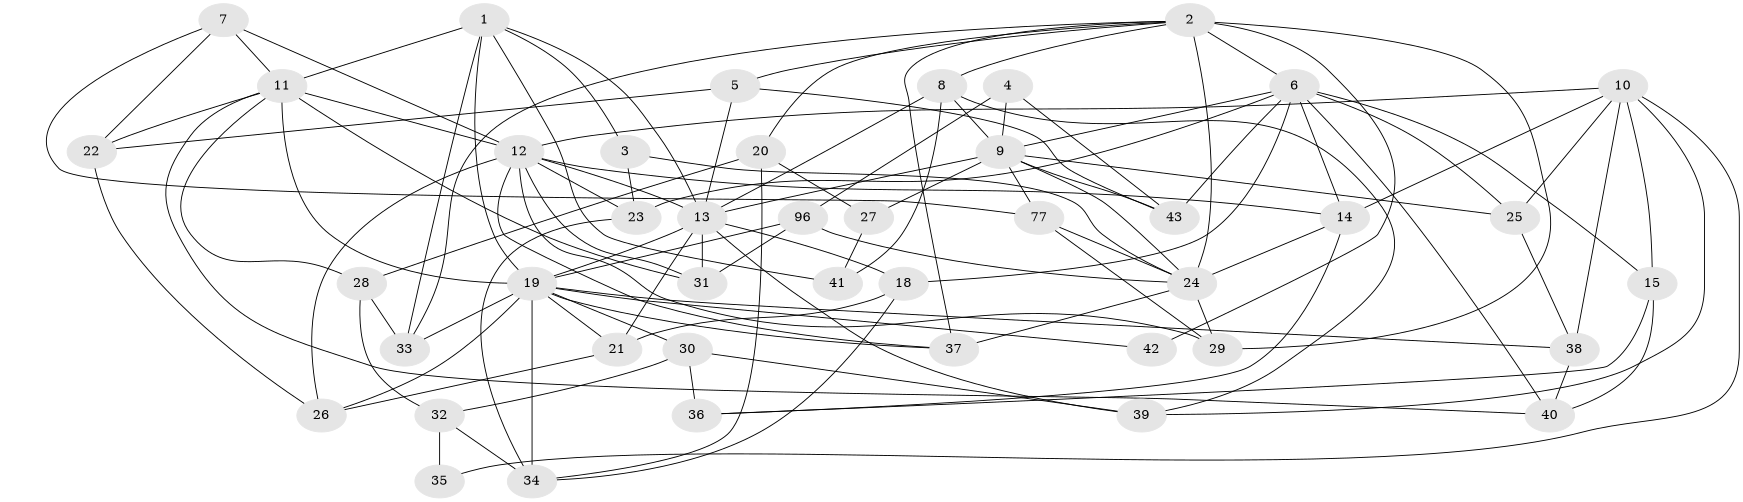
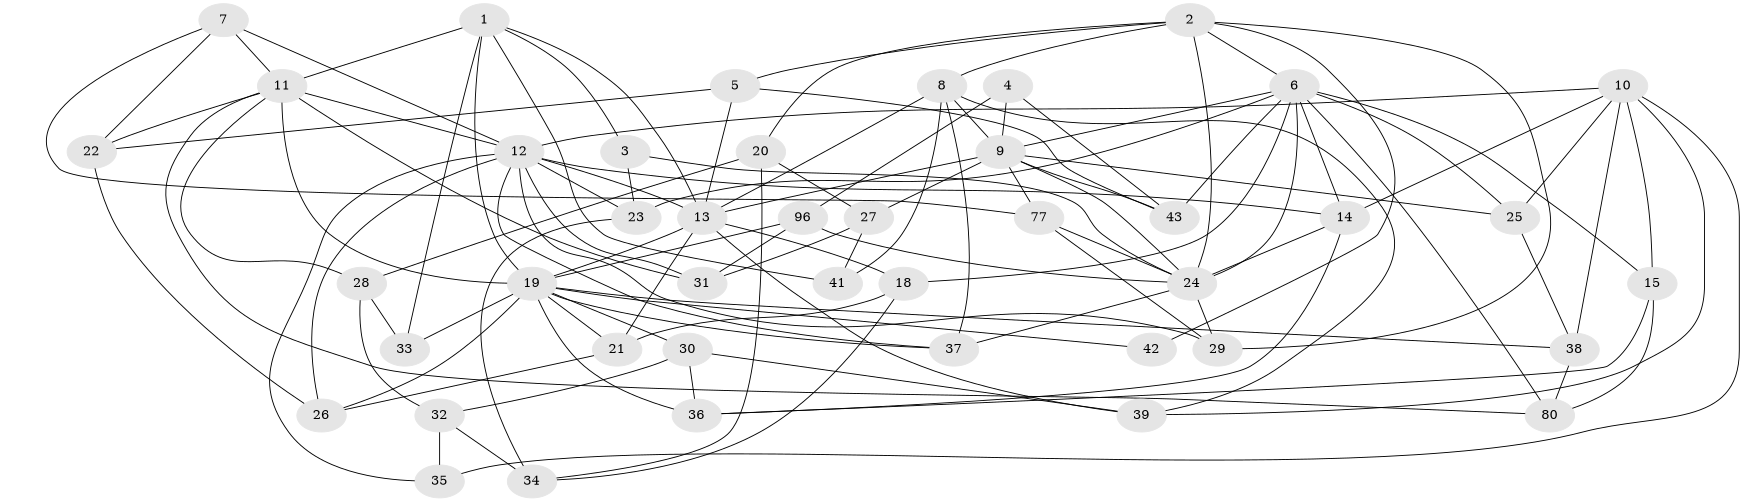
edge "2" -- "33": removed
edge "2" -- "37": now "8" -- "37"
edge "6" -- "24": added
edge "13" -- "31": now "27" -- "31"
edge "12" -- "35": added
edge "19" -- "34": now "19" -- "36"
node "40": label "40" -> "80"
